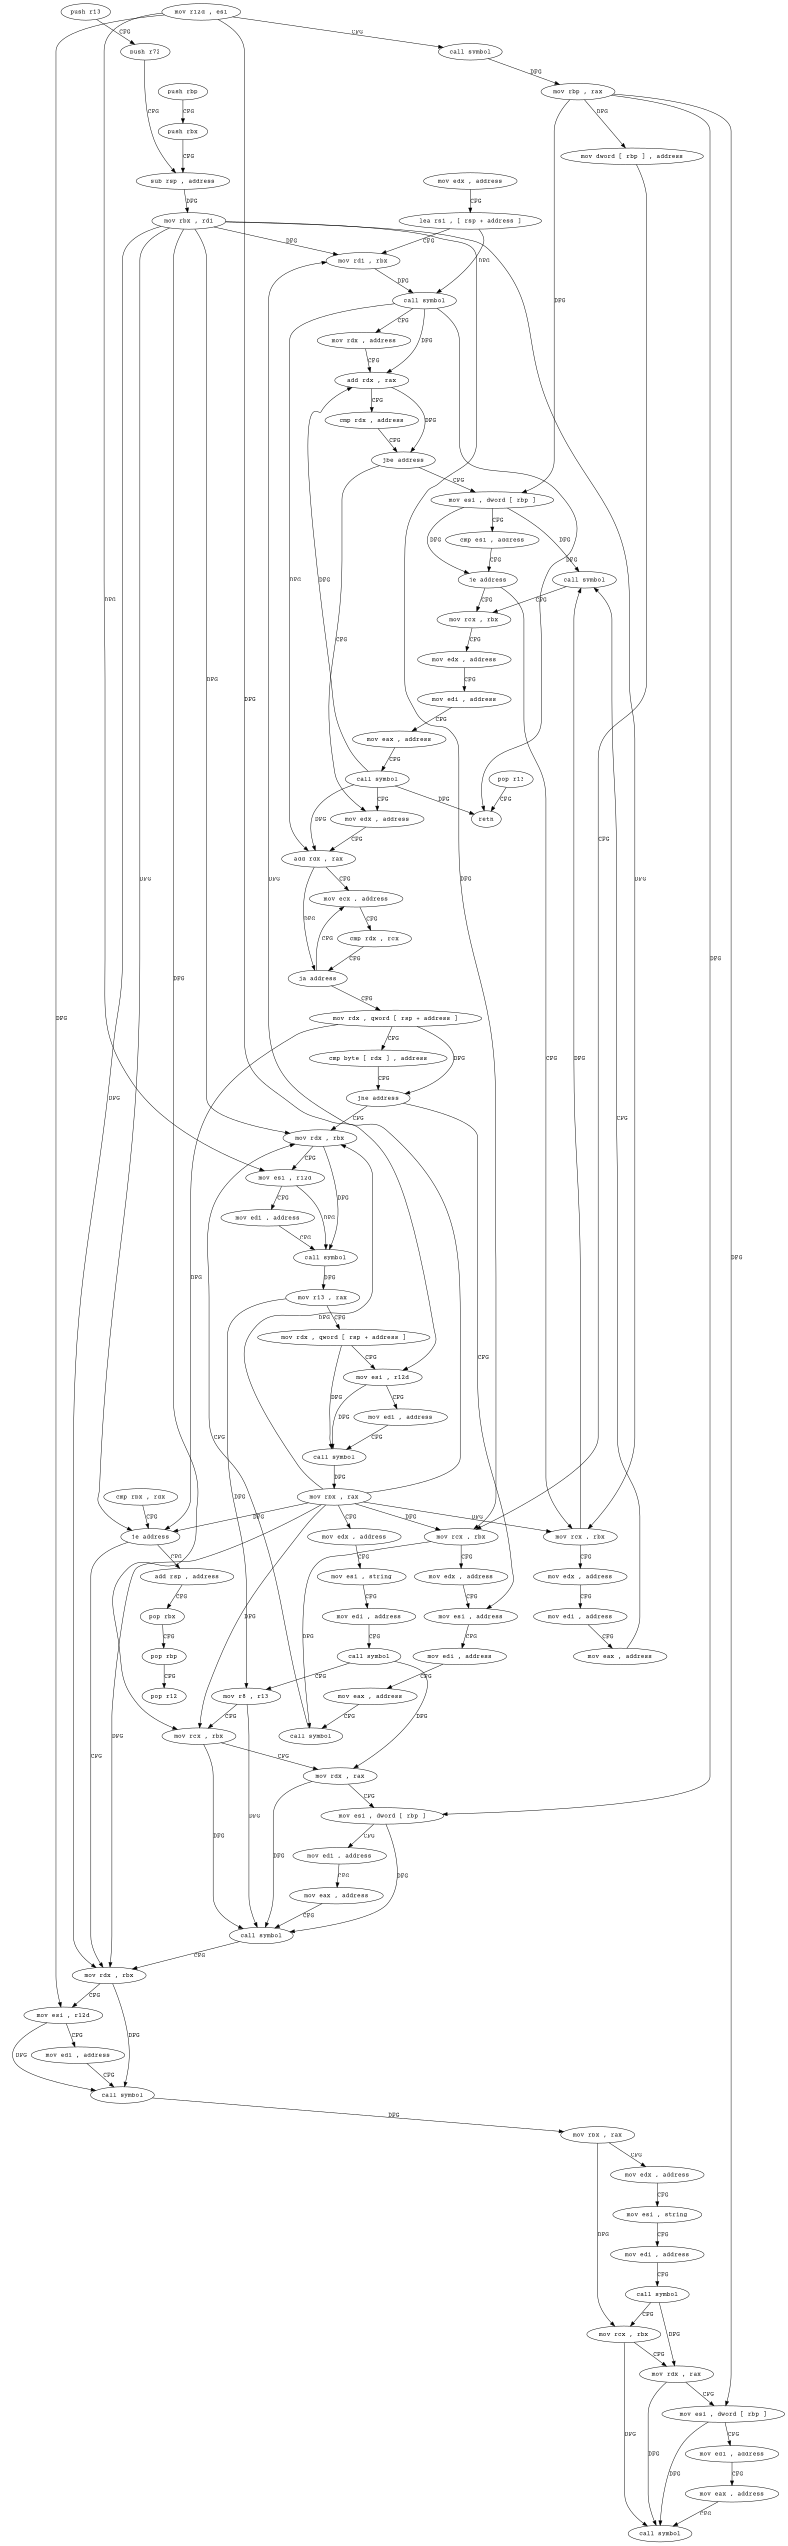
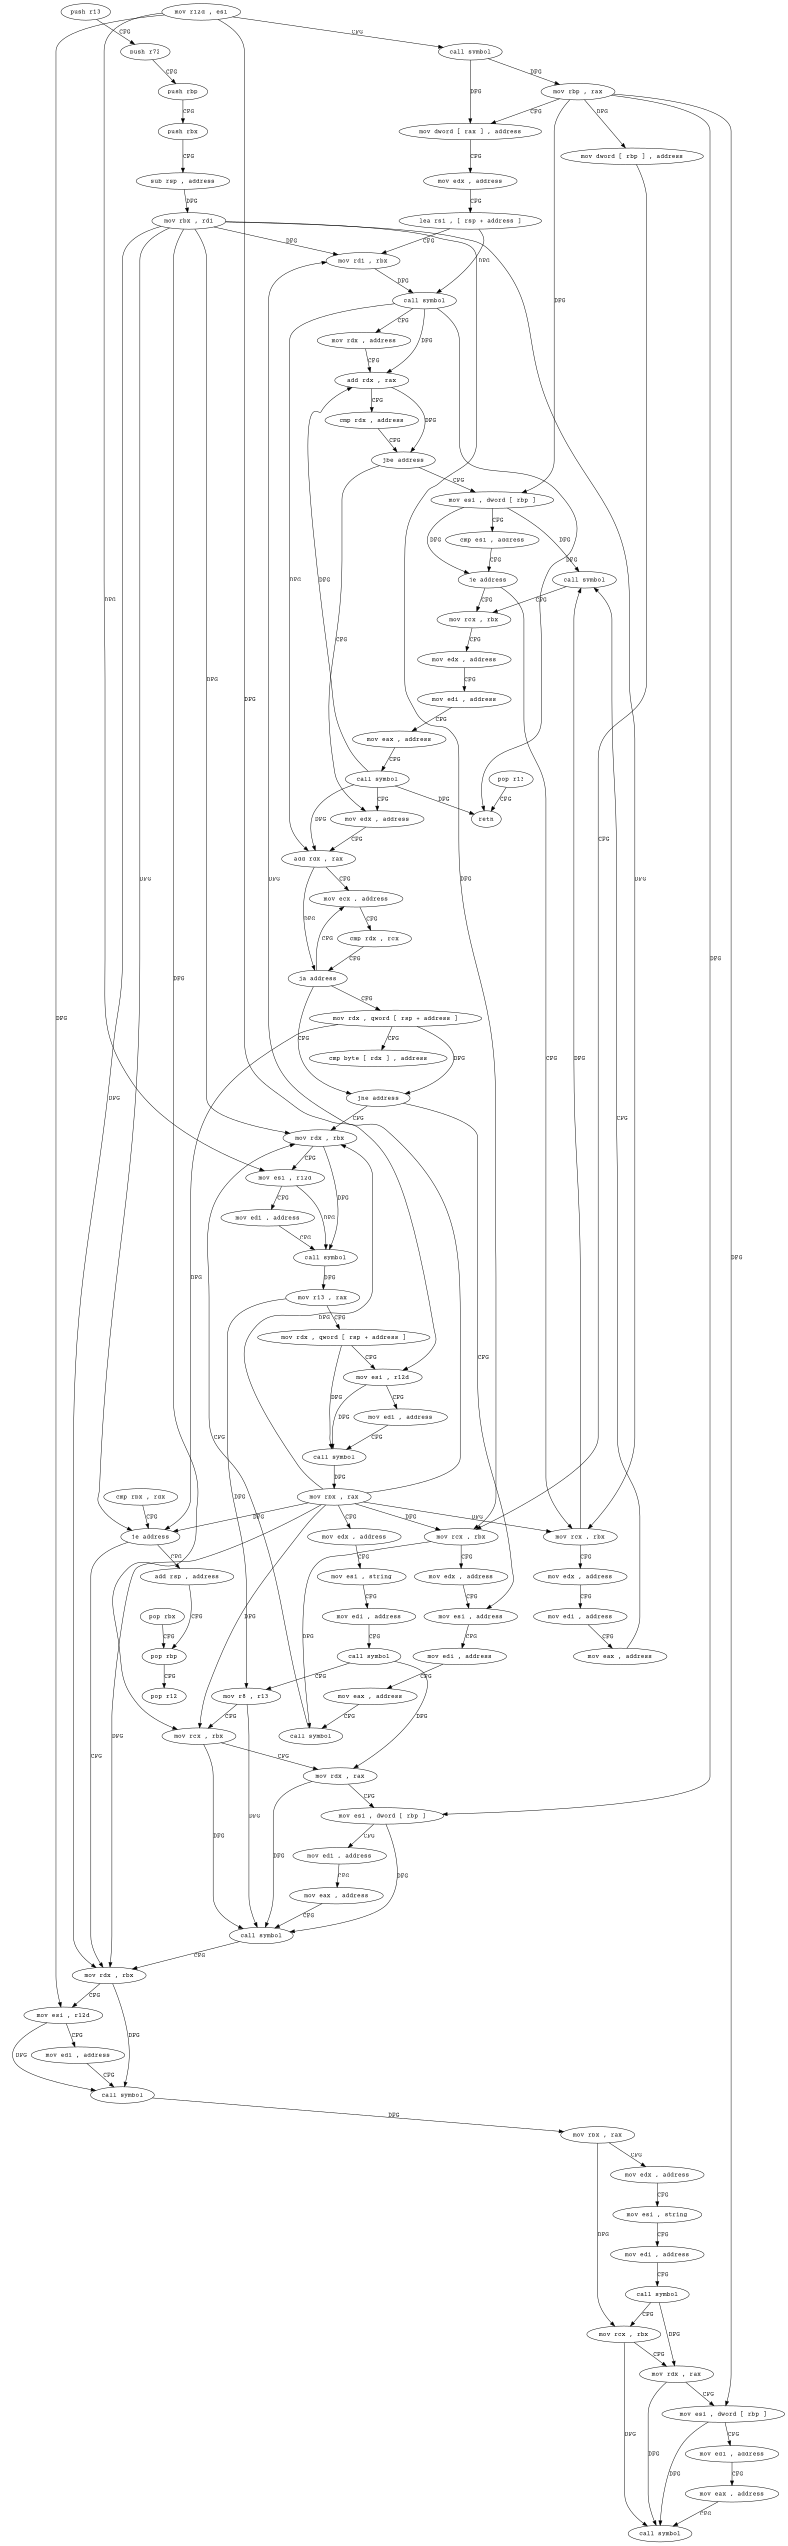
edge "push r72" -> "sub rsp , address": now "push r72" -> "push rbp"
node "mov dword [ rax ] , address": added
edge "cmp byte [ rdx ] , address" -> "jne address": now "ja address" -> "jne address"
edge "add rsp , address" -> "pop rbx": now "add rsp , address" -> "pop rbp"
